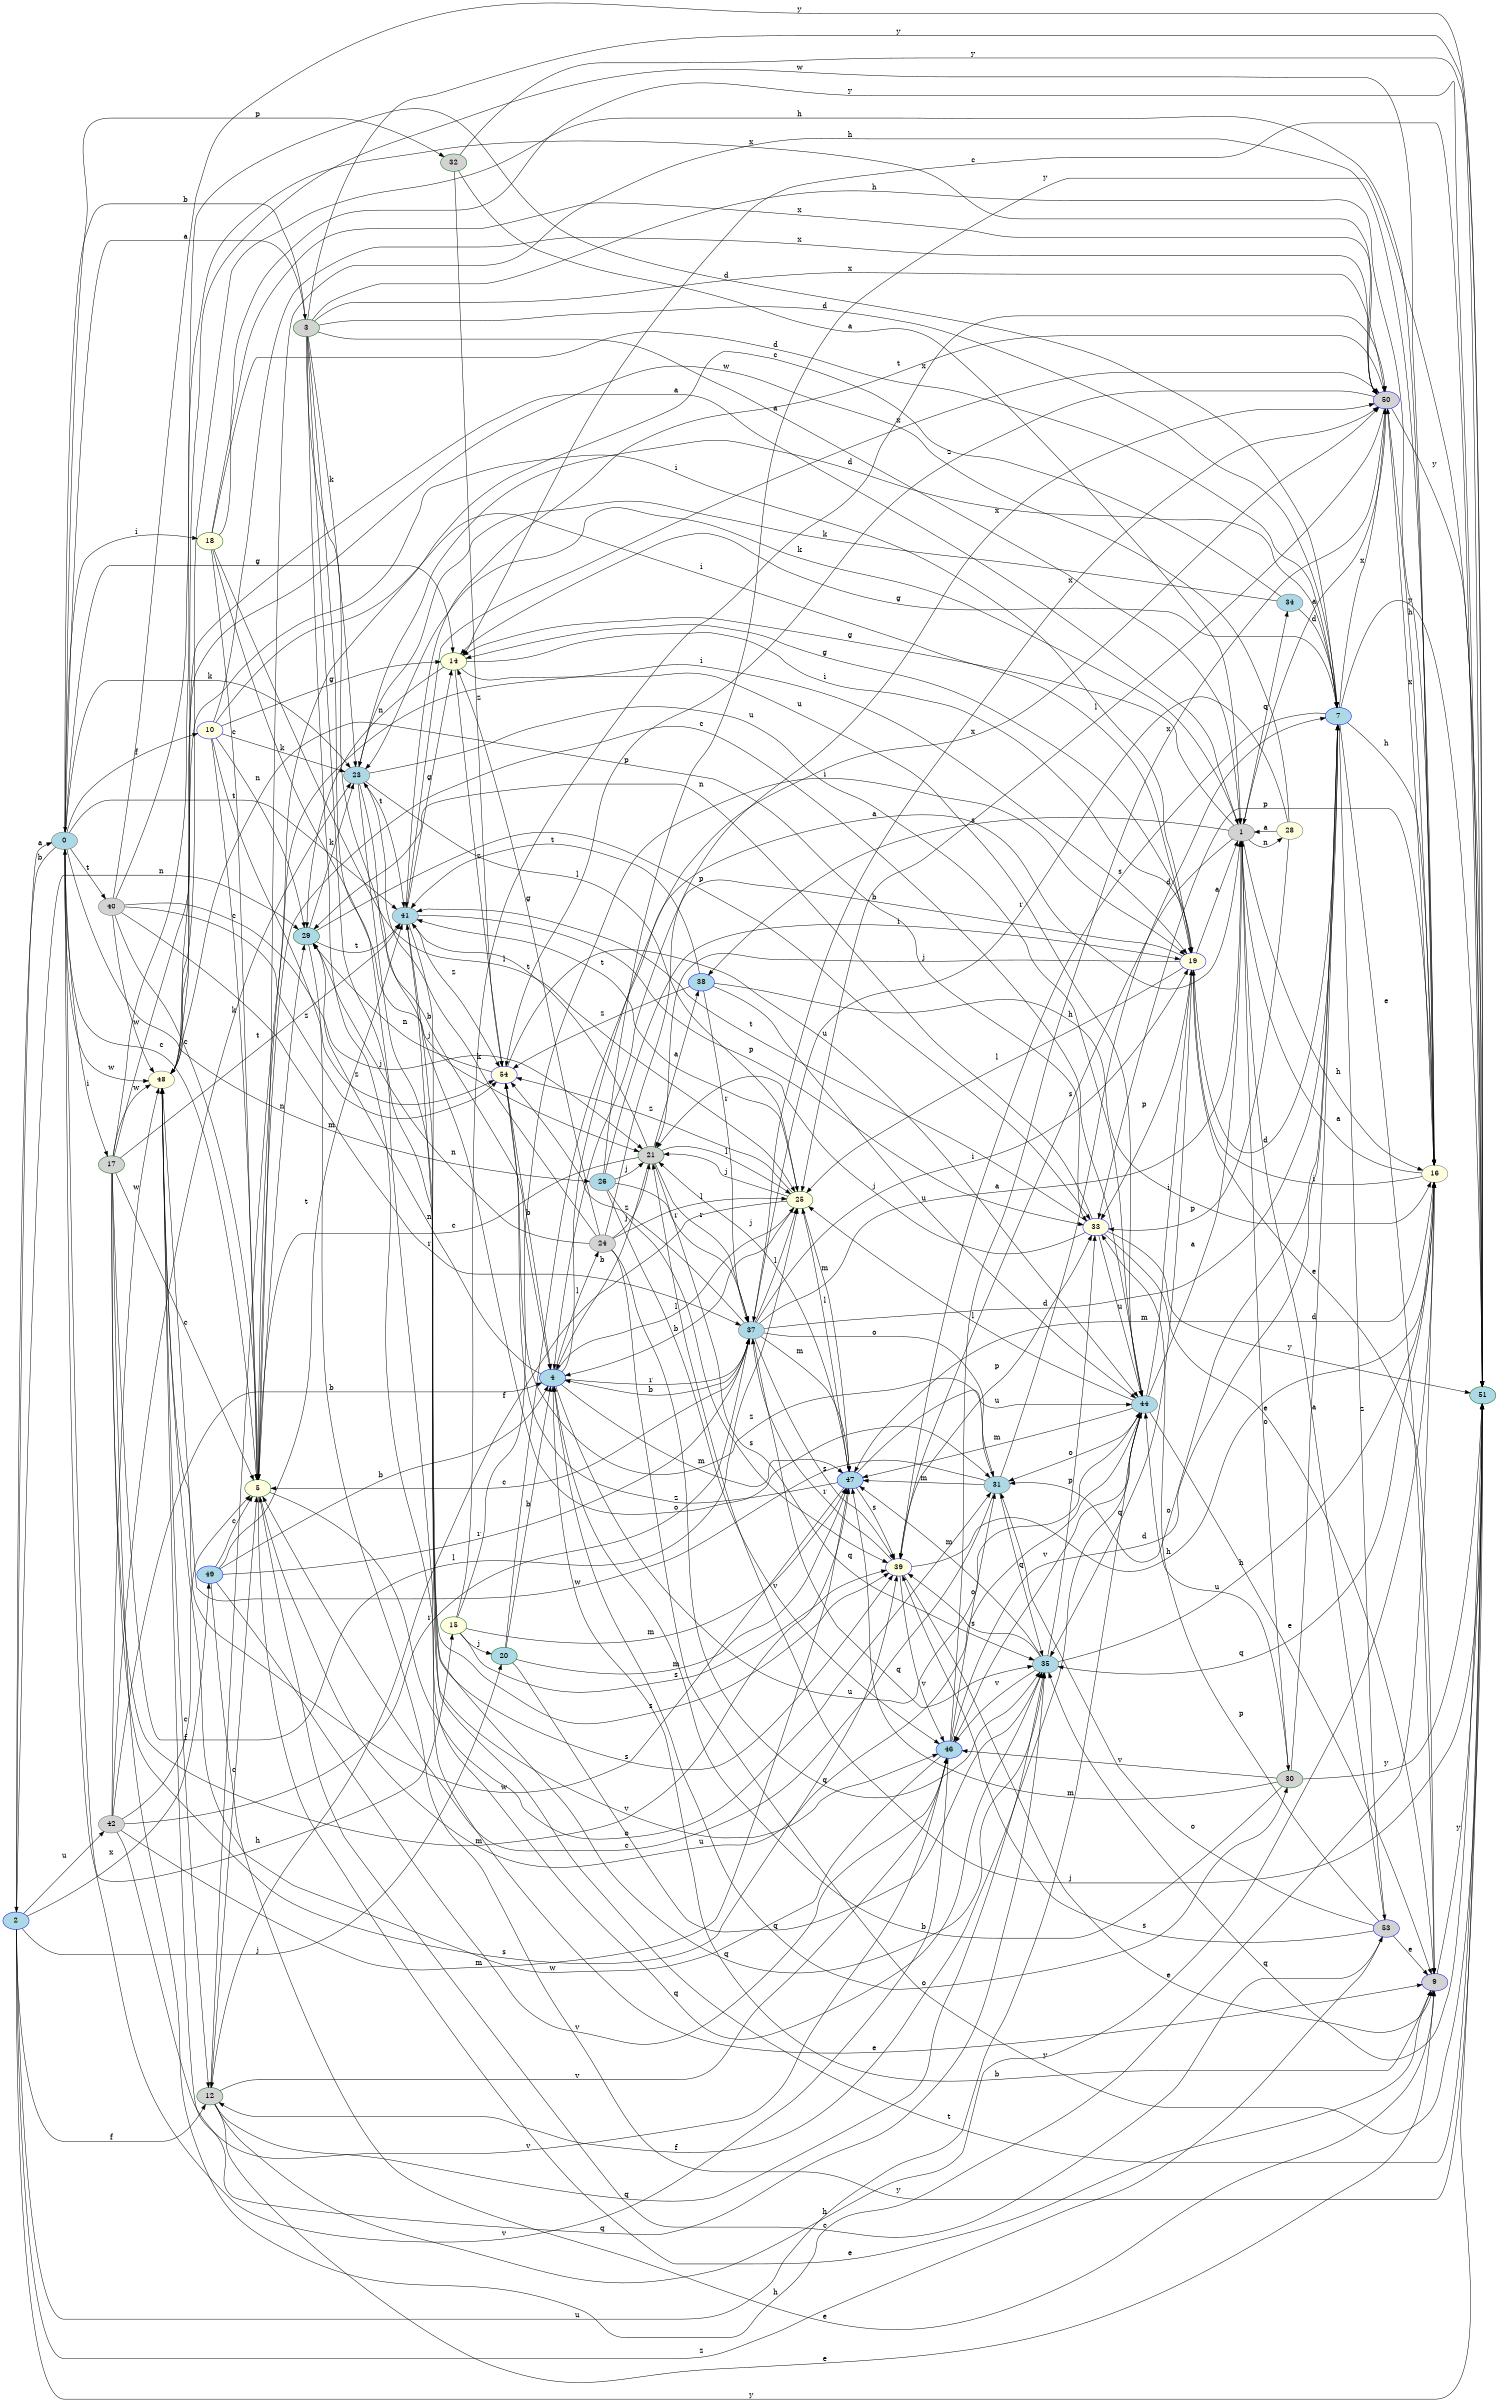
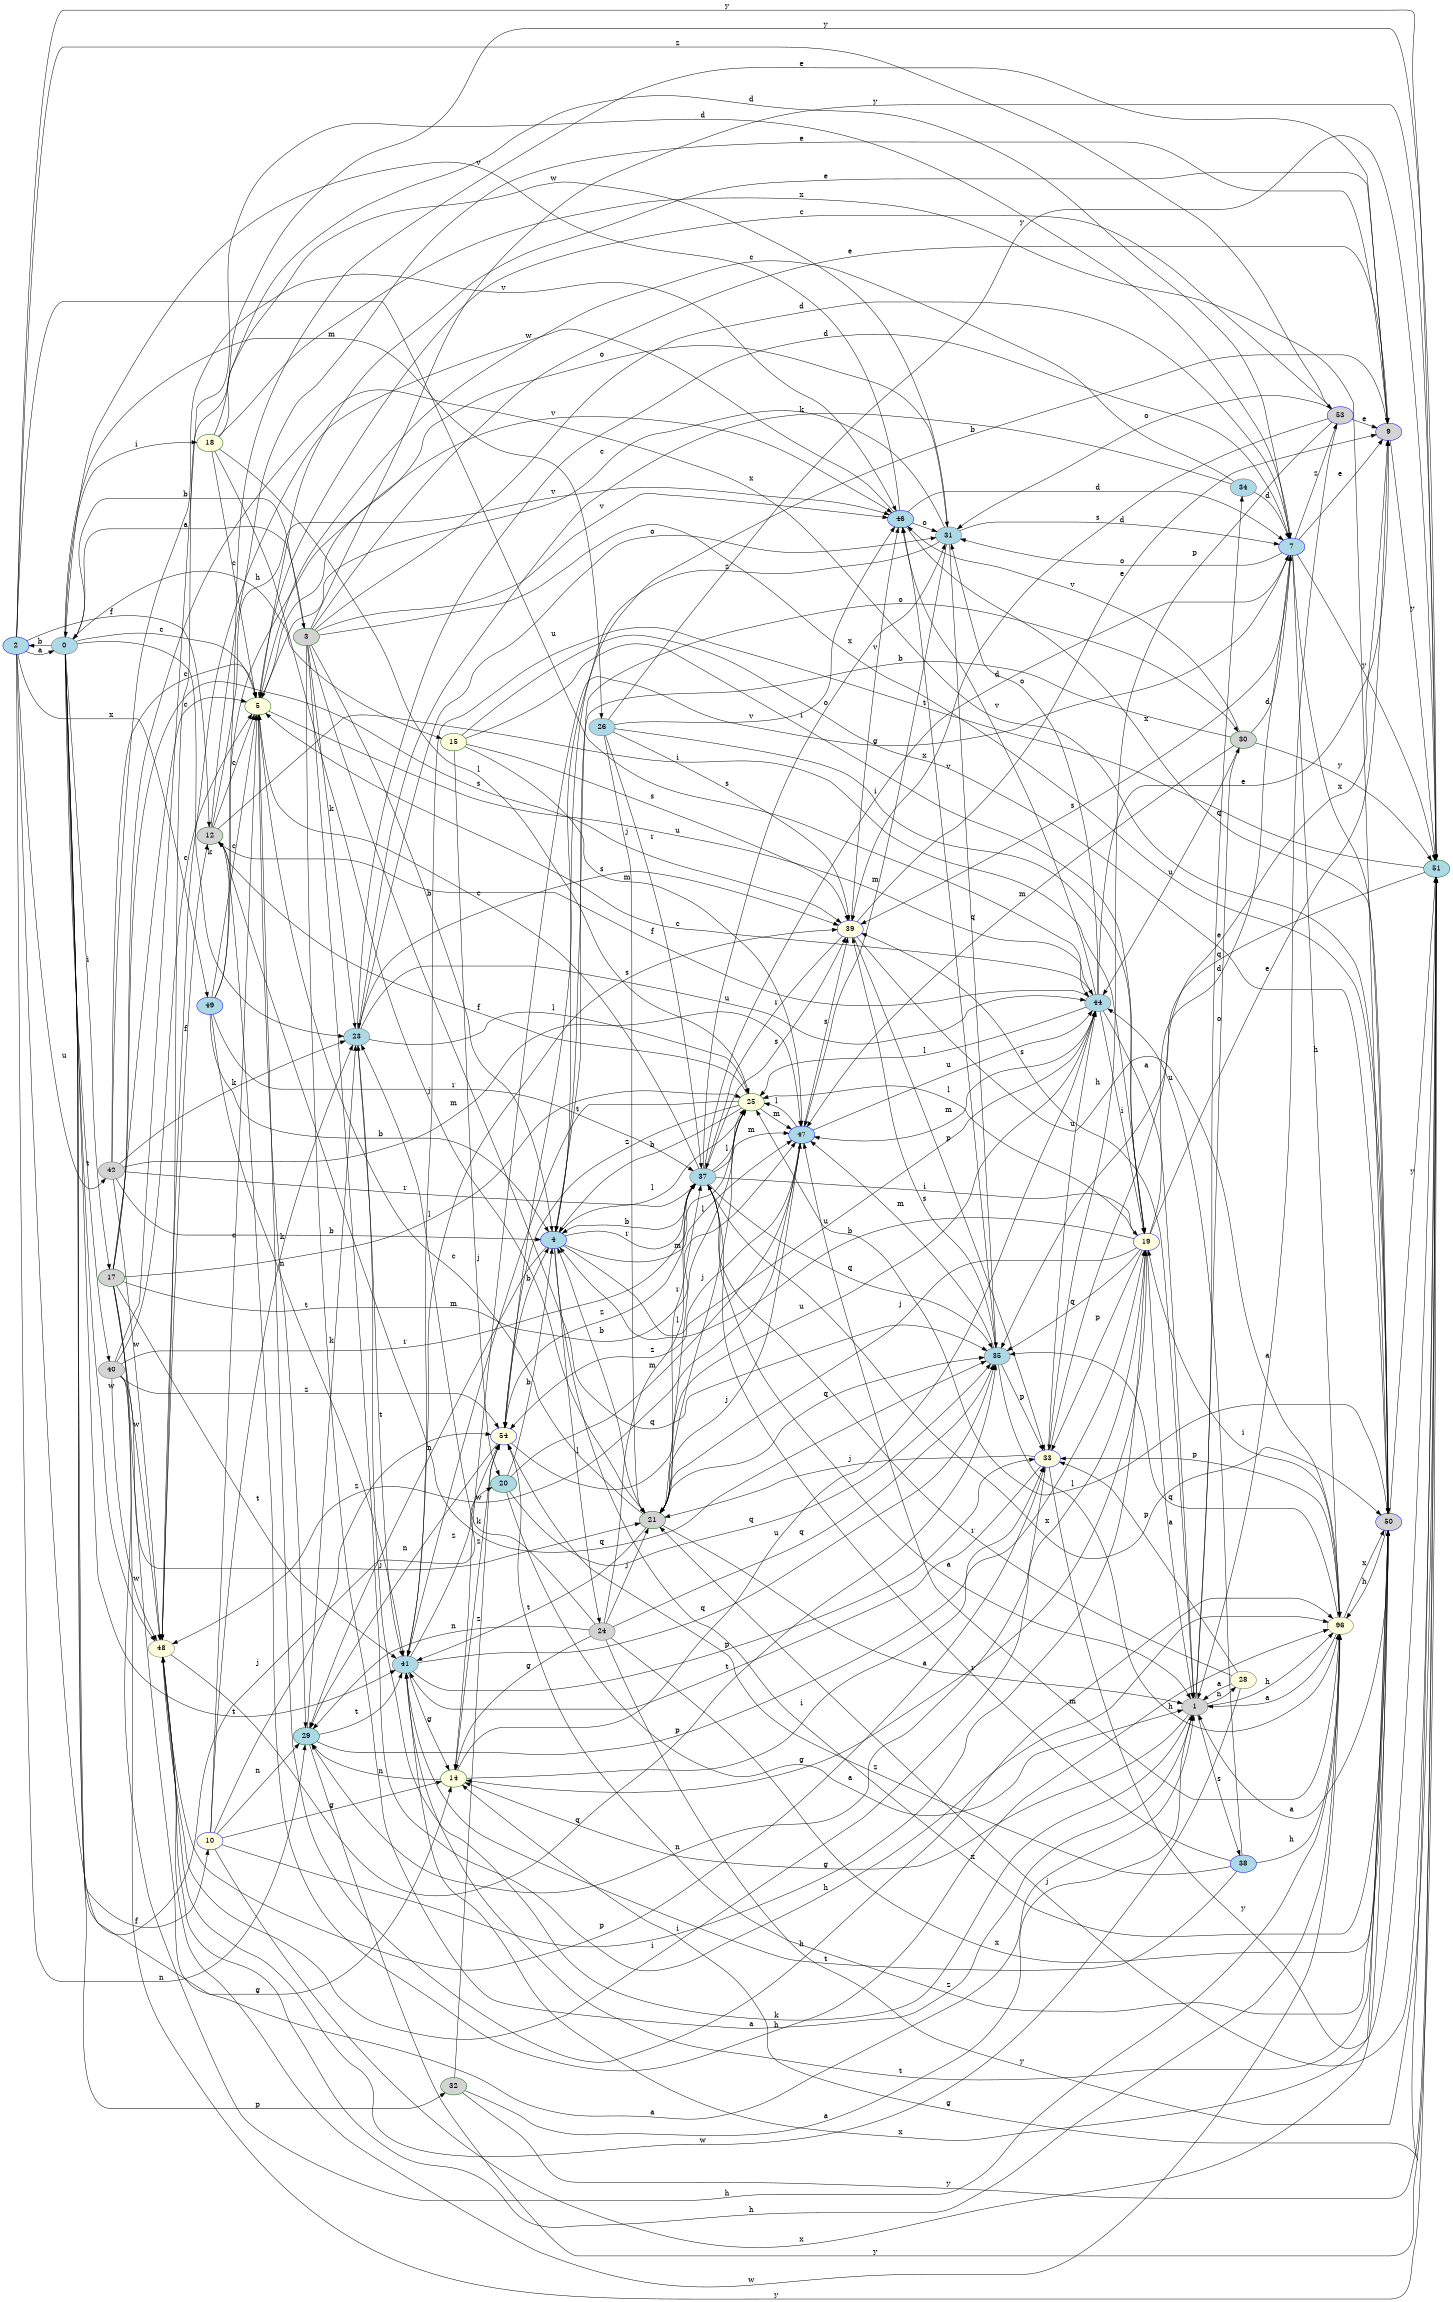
edge "51" -> "14": label "c" -> "g"
edge "21" -> "38": now "21" -> "1"
node "16": label "16" -> "96"
